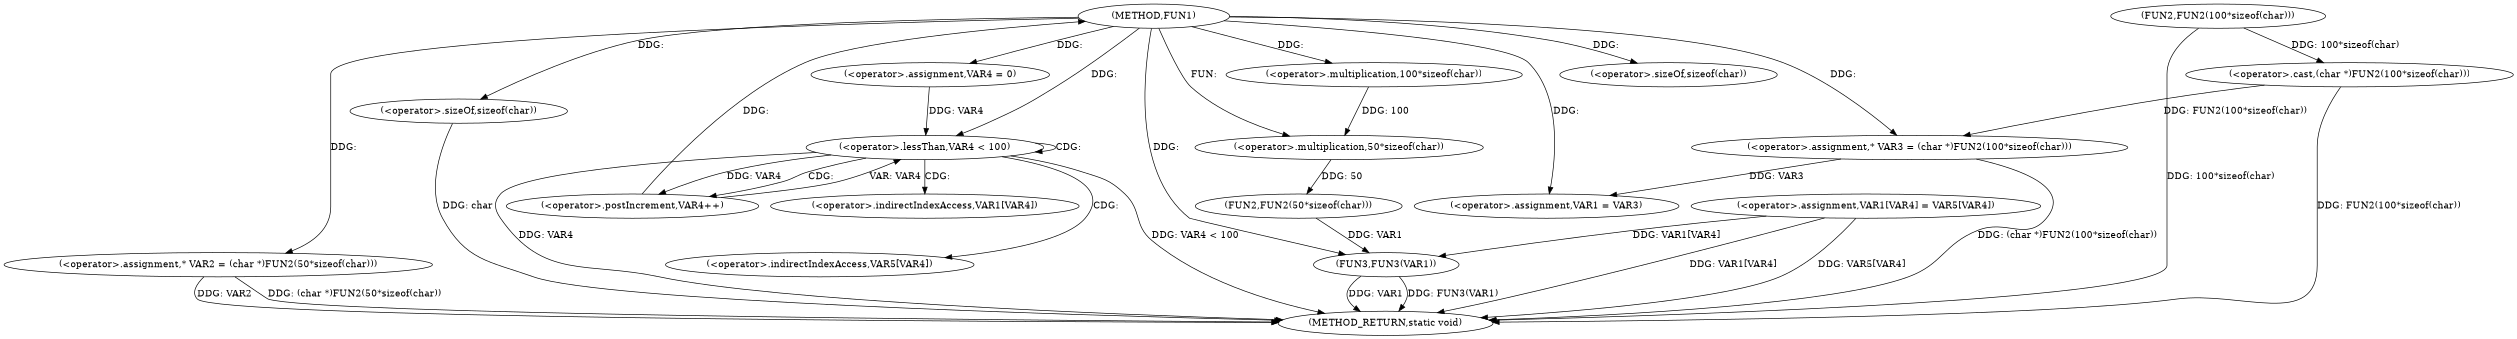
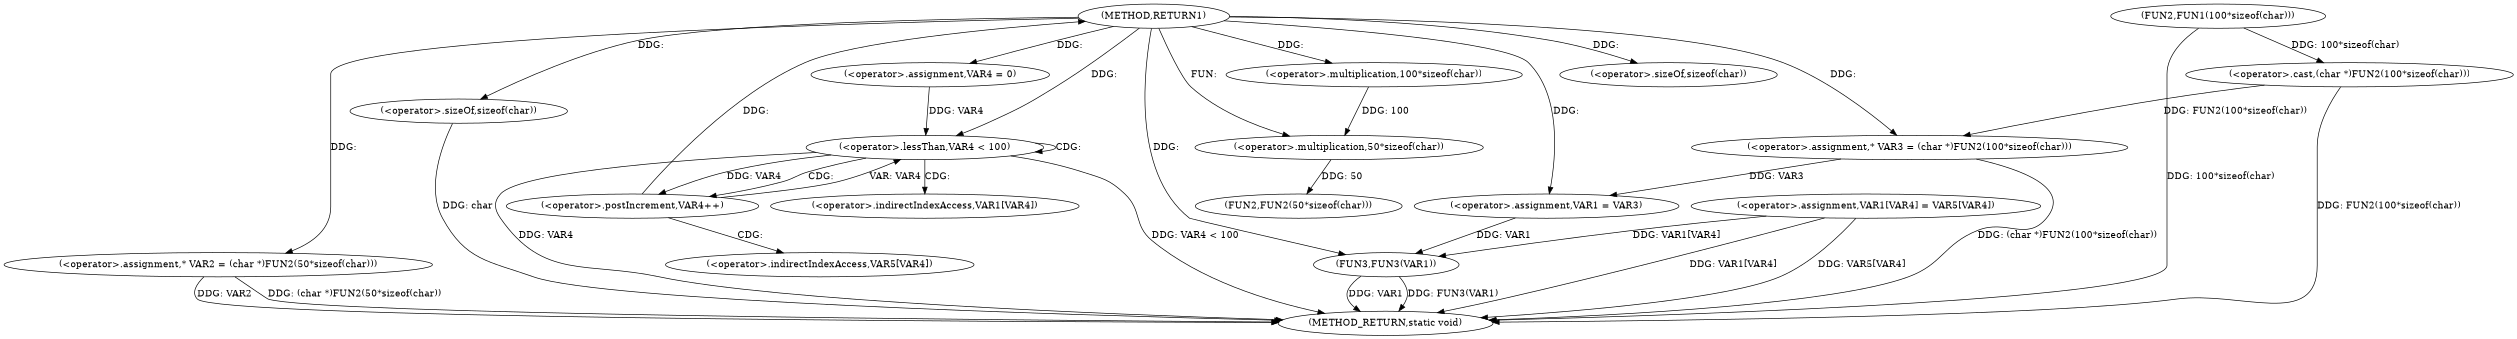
node "(METHOD,FUN1)": label "(METHOD,FUN1)" -> "(METHOD,RETURN1)"
node "(FUN2,FUN2(100*sizeof(char)))": label "(FUN2,FUN2(100*sizeof(char)))" -> "(FUN2,FUN1(100*sizeof(char)))"
edge "(<operator>.lessThan,VAR4 < 100)" -> "(<operator>.indirectIndexAccess,VAR5[VAR4])": now "(<operator>.postIncrement,VAR4++)" -> "(<operator>.indirectIndexAccess,VAR5[VAR4])"
edge "(FUN2,FUN2(50*sizeof(char)))" -> "(FUN3,FUN3(VAR1))": now "(<operator>.assignment,VAR1 = VAR3)" -> "(FUN3,FUN3(VAR1))"
